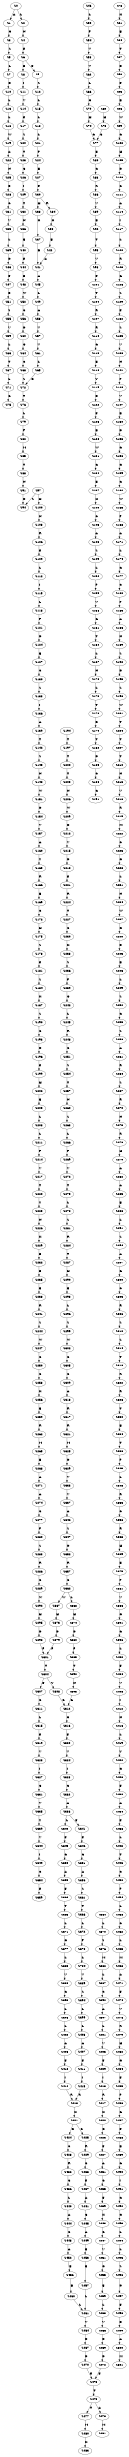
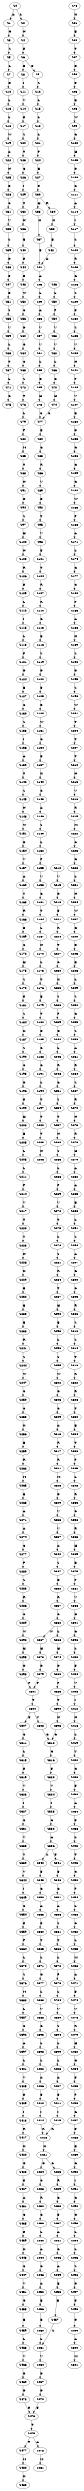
edge "S65" -> "S72": now "S65" -> "S69"
edge "S97" -> "S94": reversed
node "S209": removed
edge "S191" -> "S194": added, label "L"
edge "S359" -> "S364": added, label "P"
